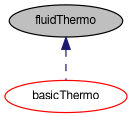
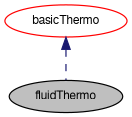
edge "basicThermo" -> "fluidThermo": reversed
